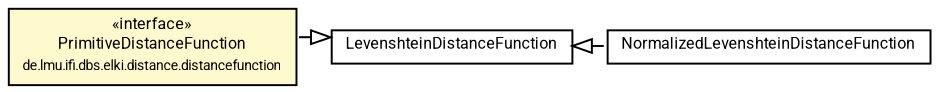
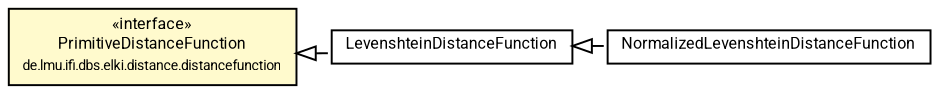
edge "PrimitiveDistanceFunction" -> "LevenshteinDistanceFunction": reversed
